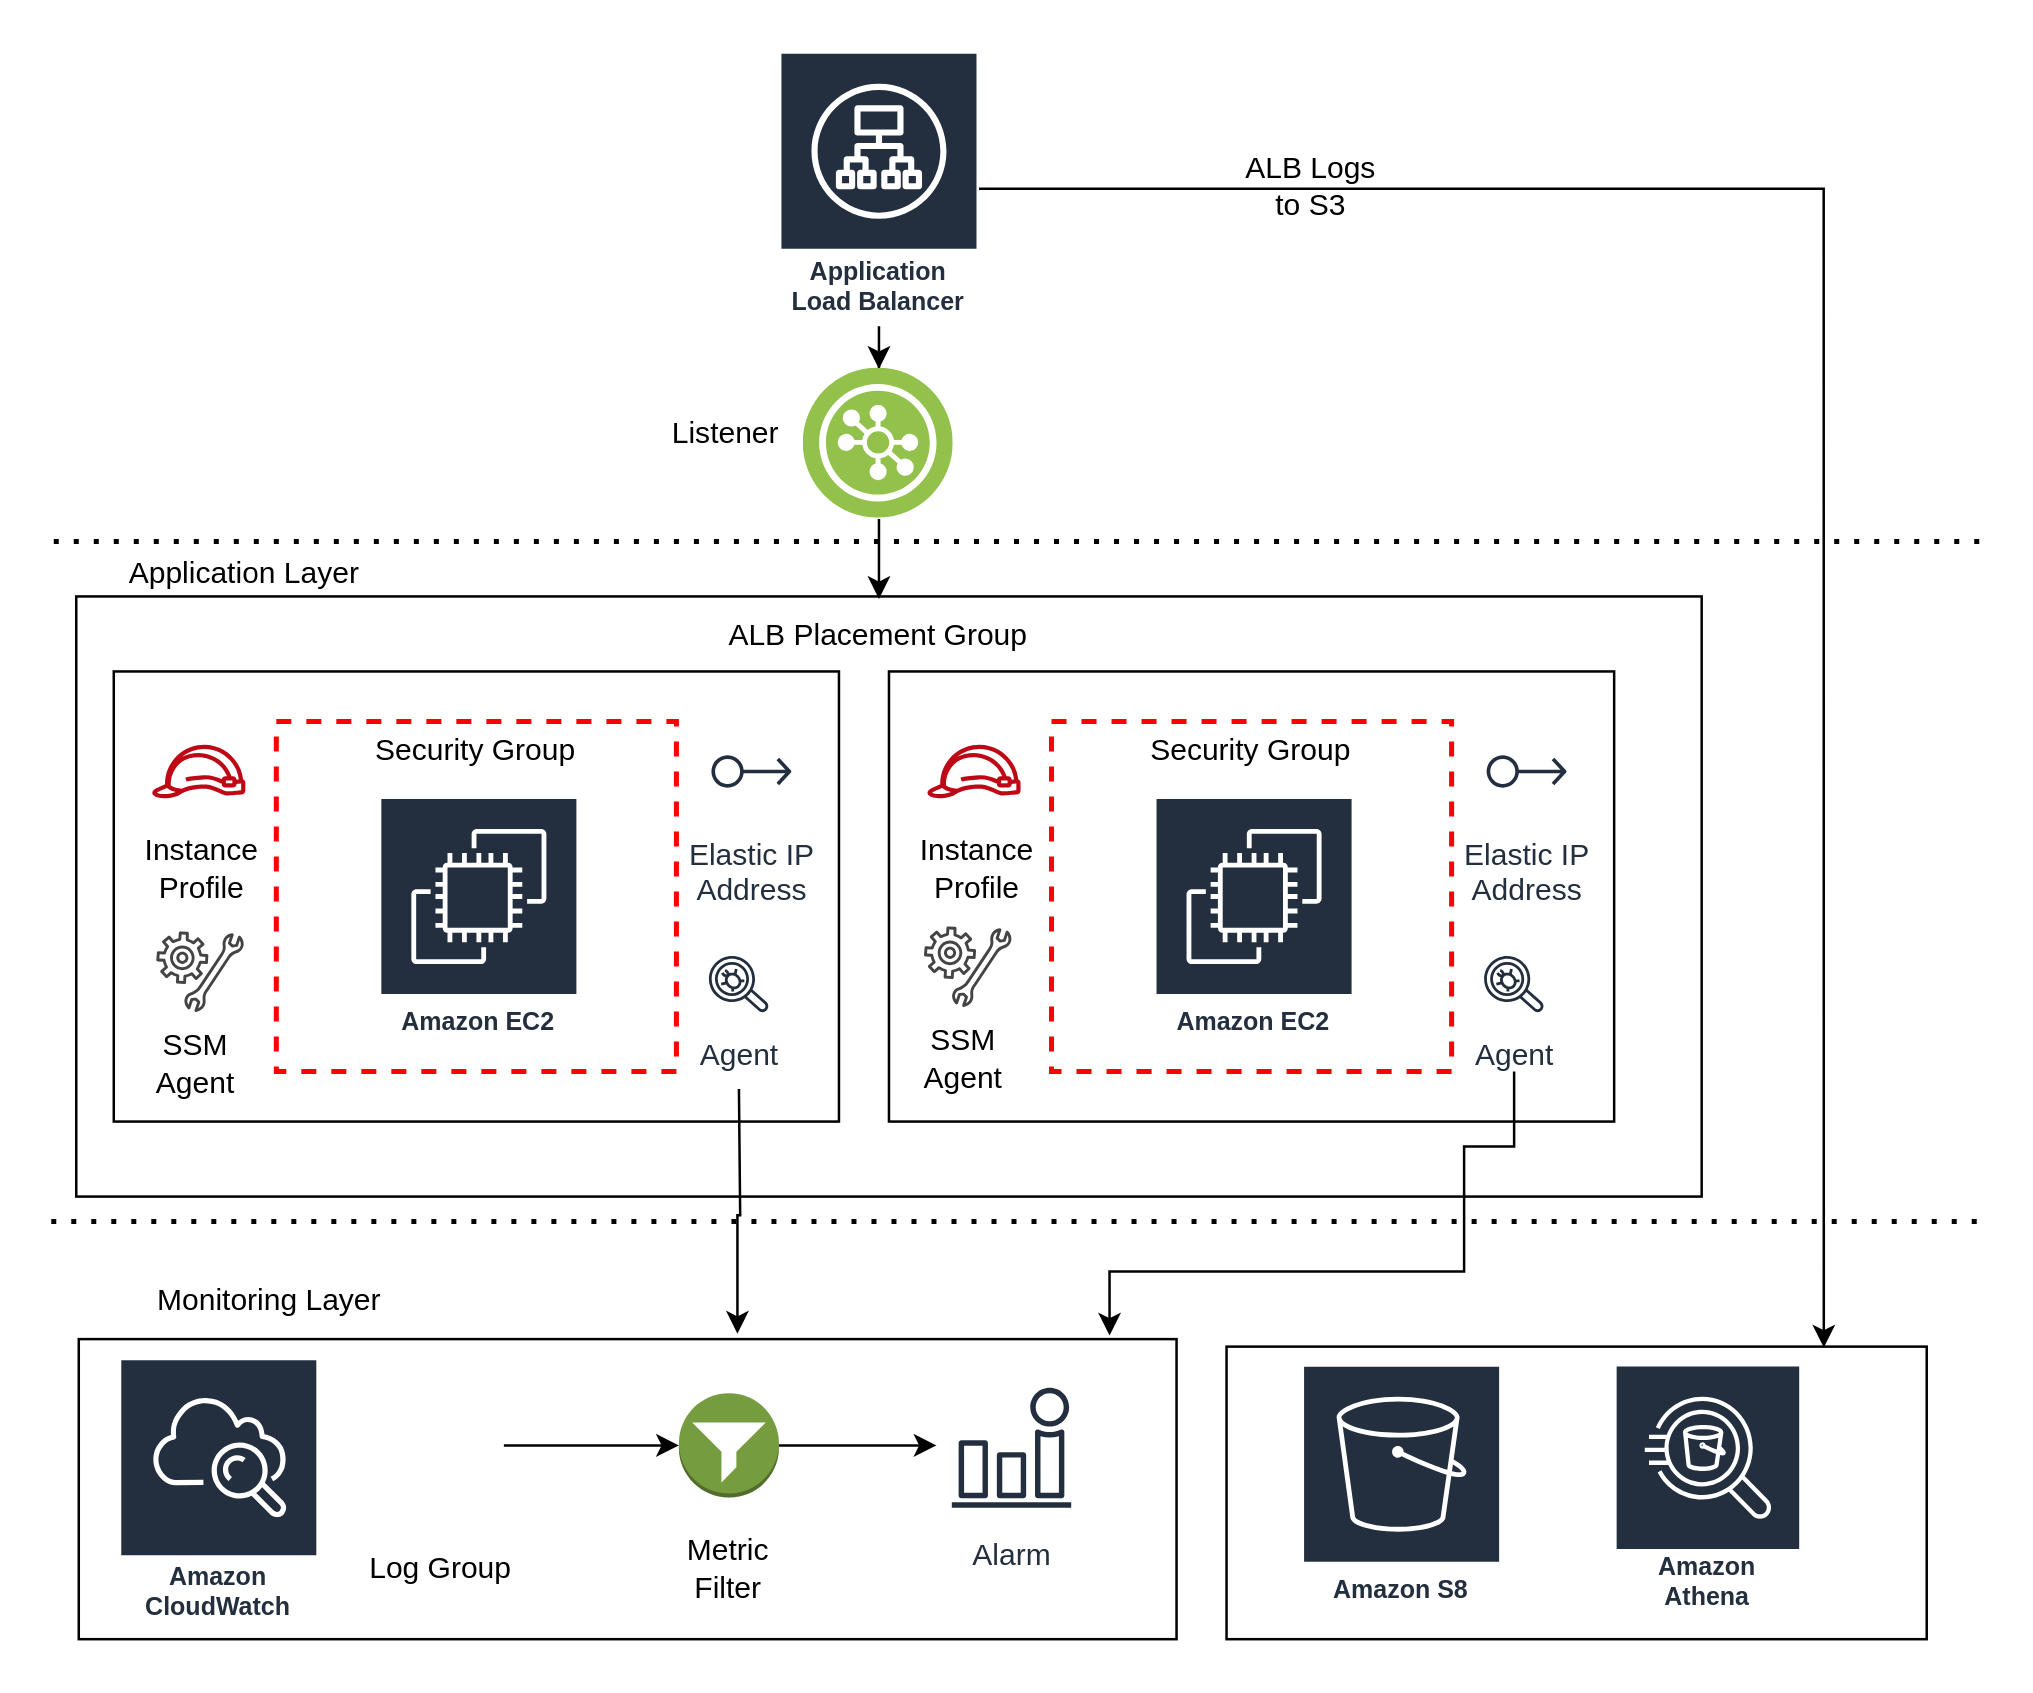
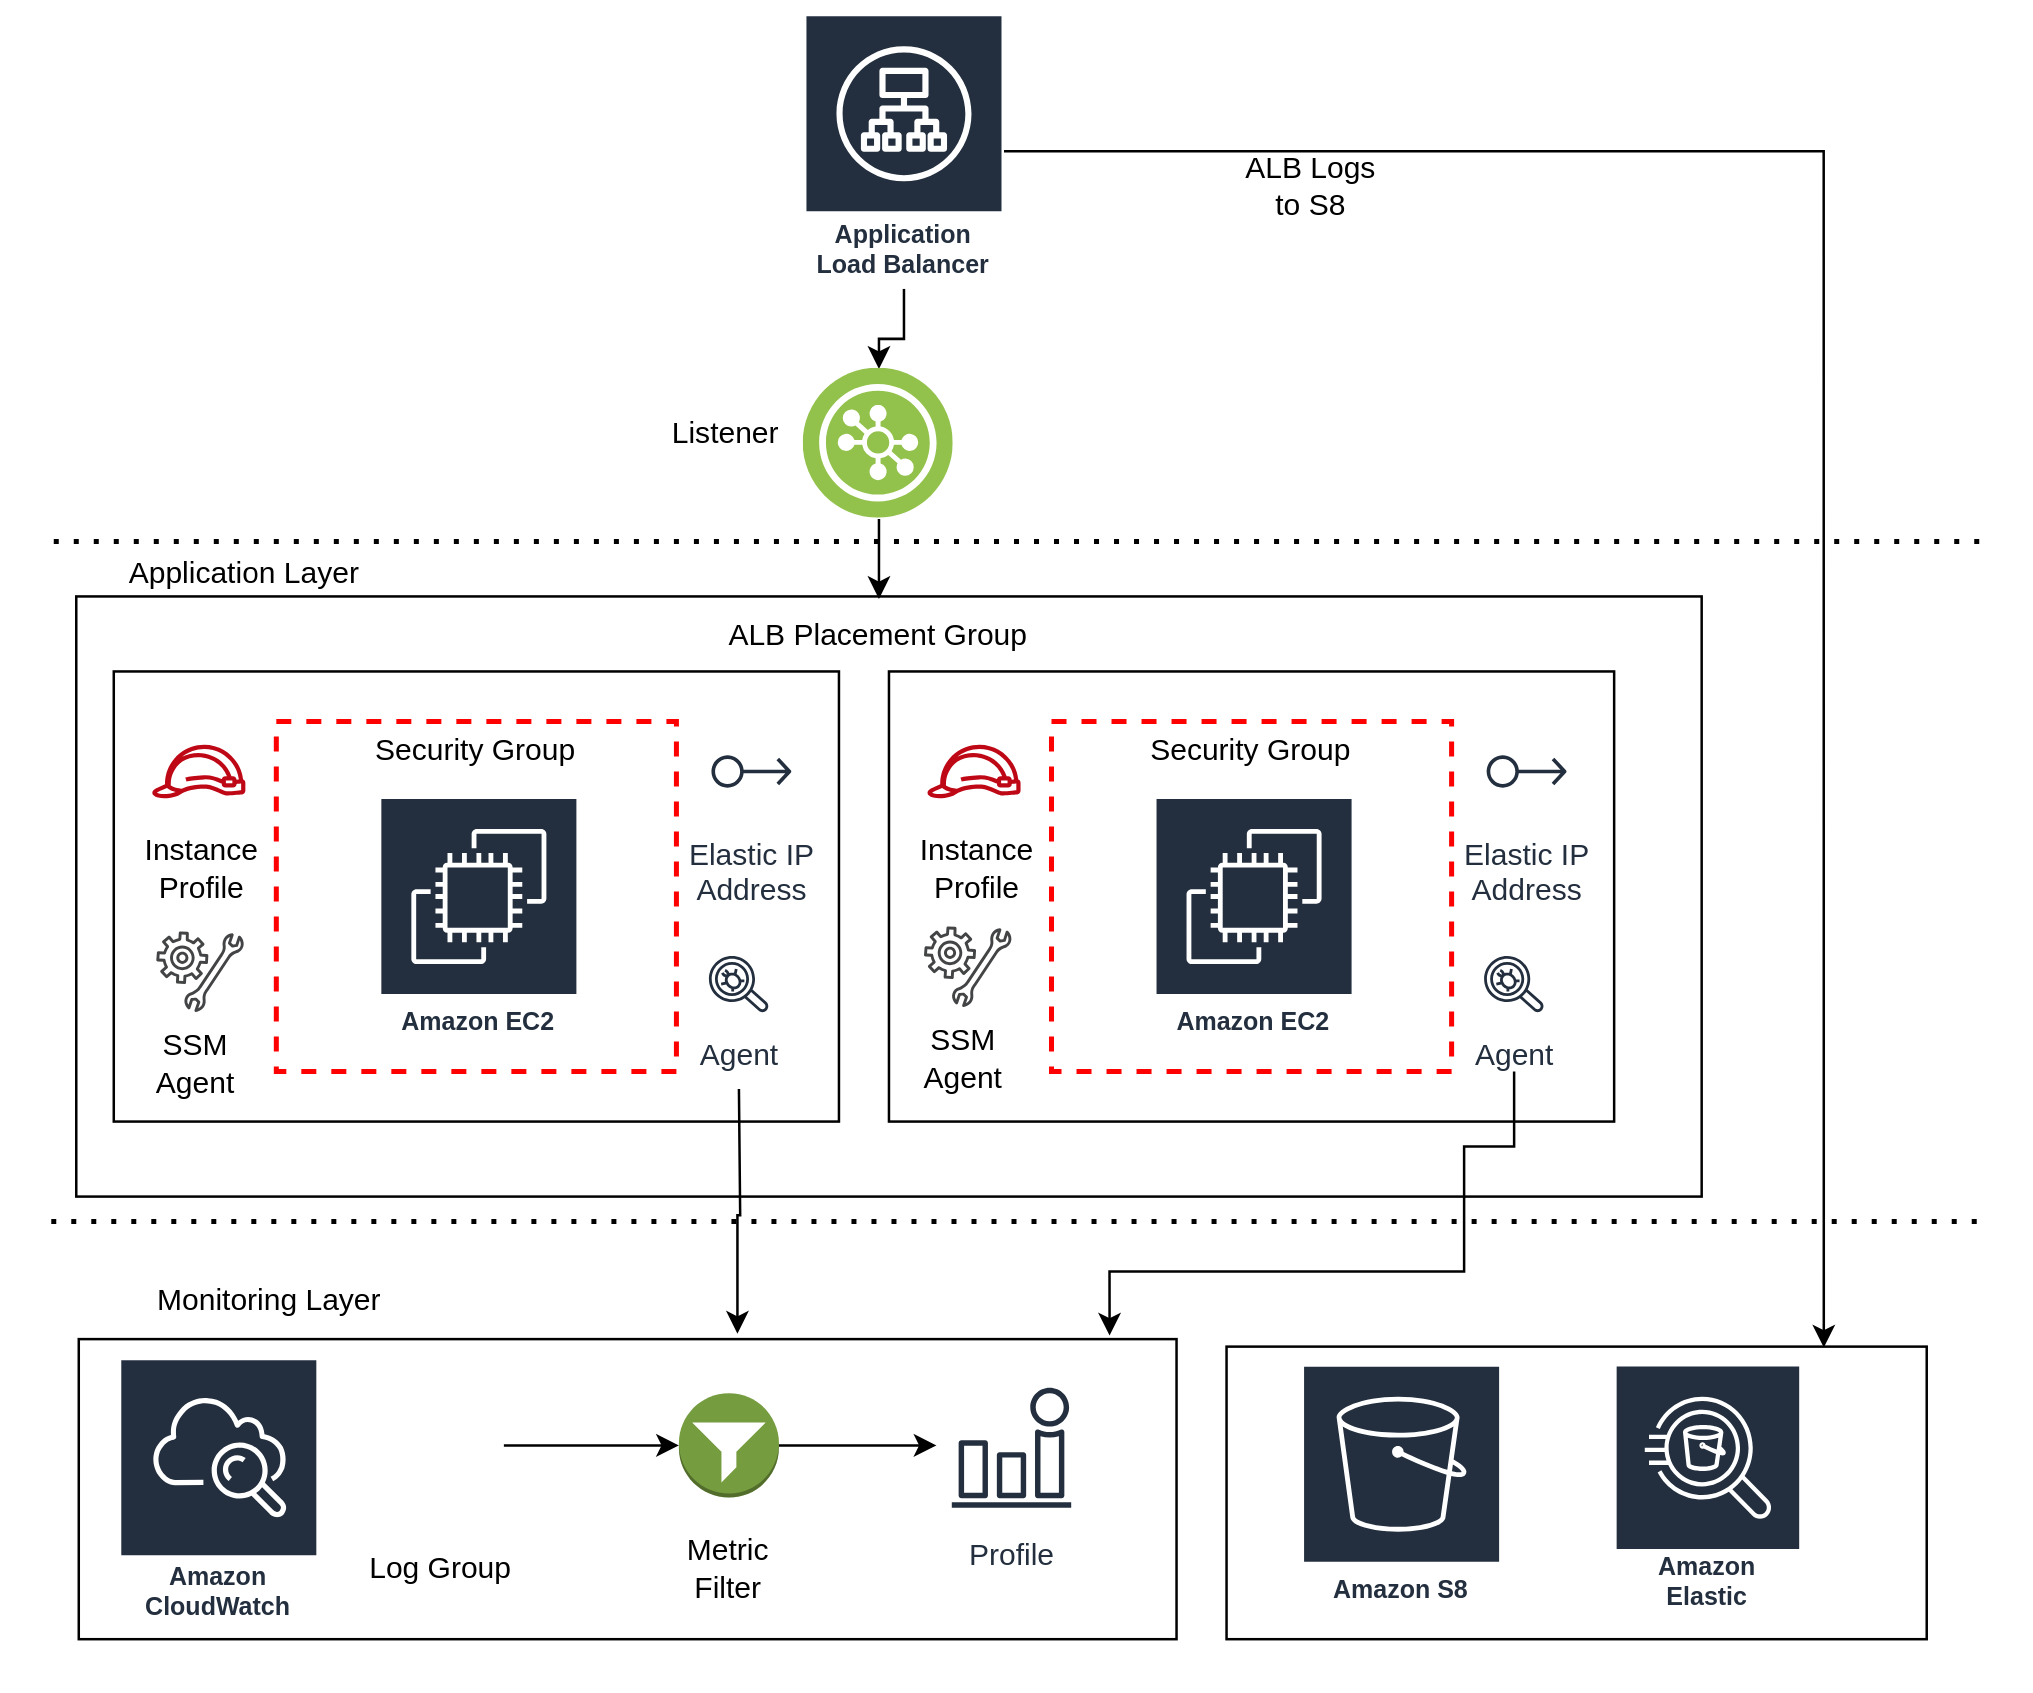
node "ALB Logs to S3": label "ALB Logs to S3" -> "ALB Logs to S8"
node "Application Load Balancer": moved (879, 189) -> (904, 151)
node "Alarm": label "Alarm" -> "Profile"
node "Amazon Athena": label "Amazon Athena" -> "Amazon Elastic"
